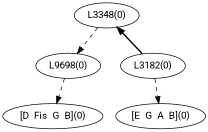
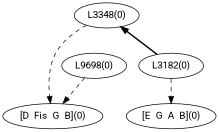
edge "L3348(0)" -> "L9698(0)": now "L3348(0)" -> "[D  Fis  G  B](0)"
